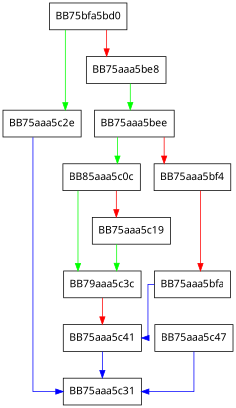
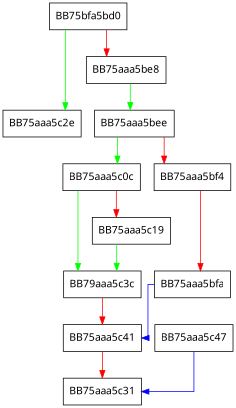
node "BB85aaa5c0c": label "BB85aaa5c0c" -> "BB75aaa5c0c"
edge "BB75aaa5c2e" -> "BB75aaa5c31": removed
edge "BB75aaa5c41" -> "BB75aaa5c31": color blue -> red
